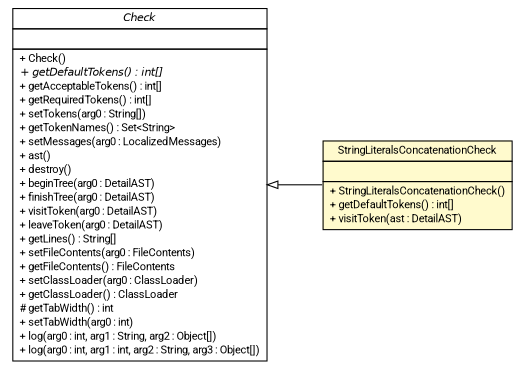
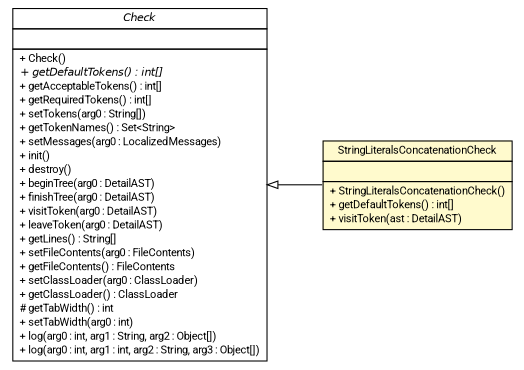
node "Check": text "+ ast()" -> "+ init()"
